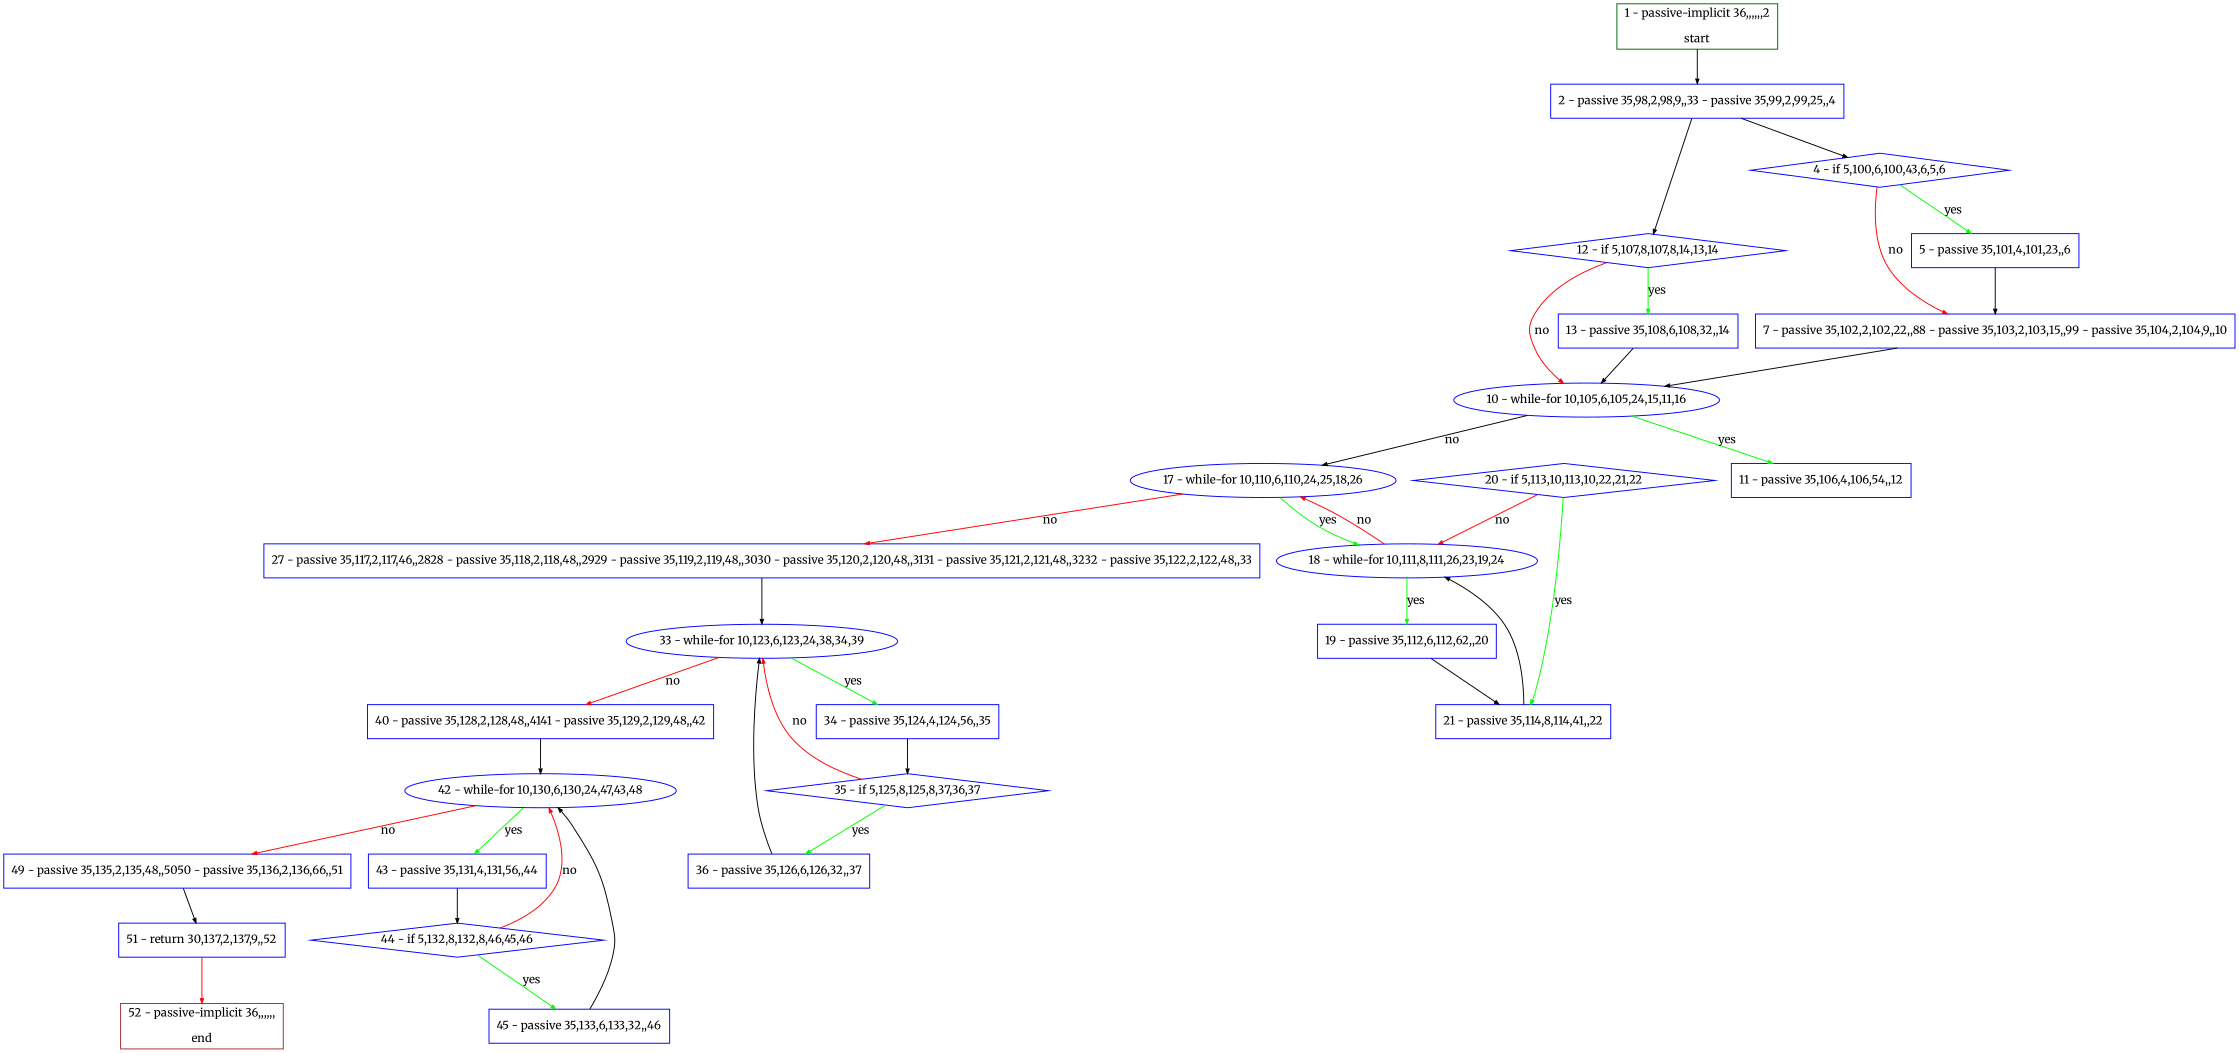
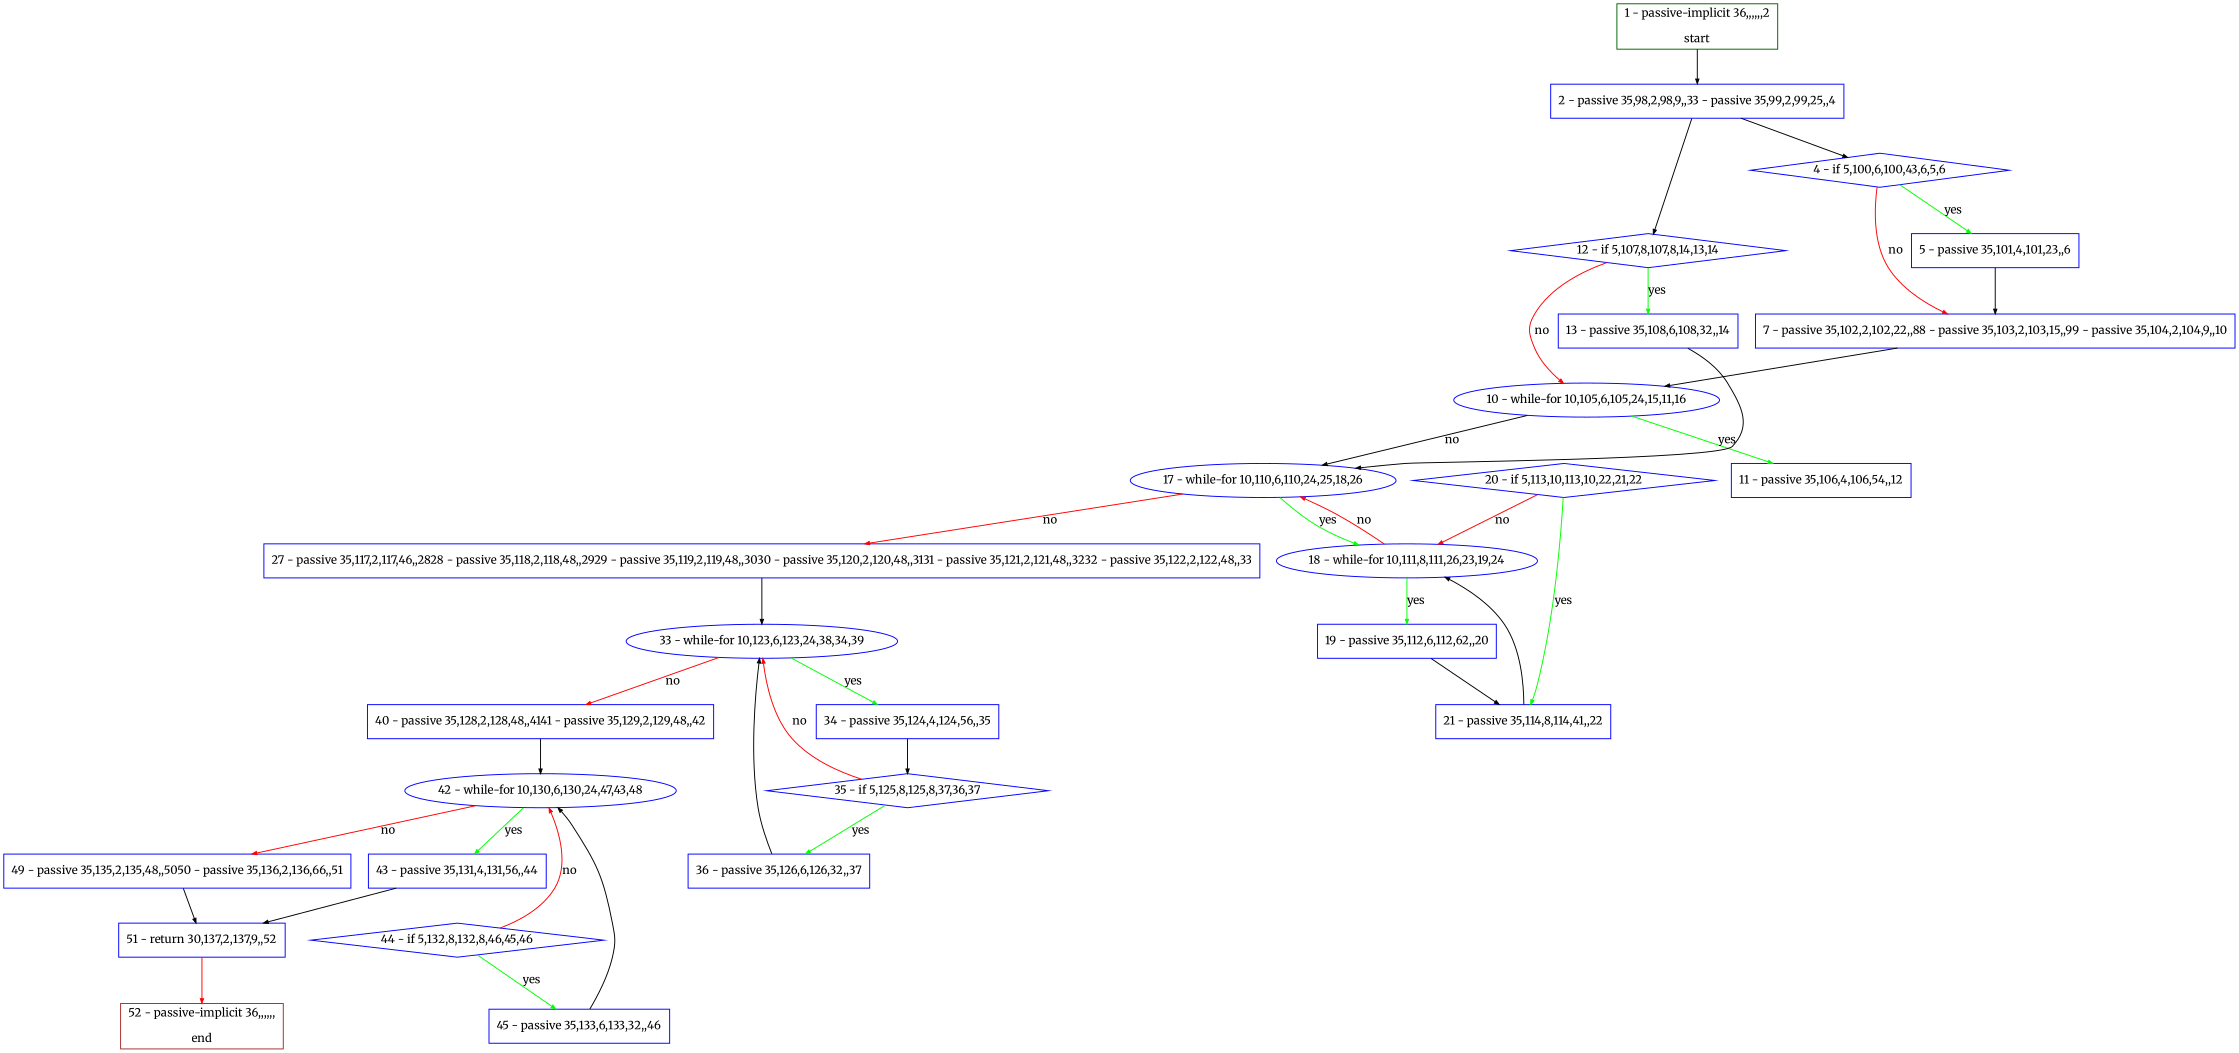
edge "13 - passive 35,108,6,108,32,,14" -> "10 - while-for 10,105,6,105,24,15,11,16": now "13 - passive 35,108,6,108,32,,14" -> "17 - while-for 10,110,6,110,24,25,18,26"
edge "43 - passive 35,131,4,131,56,,44" -> "44 - if 5,132,8,132,8,46,45,46": now "43 - passive 35,131,4,131,56,,44" -> "51 - return 30,137,2,137,9,,52"
